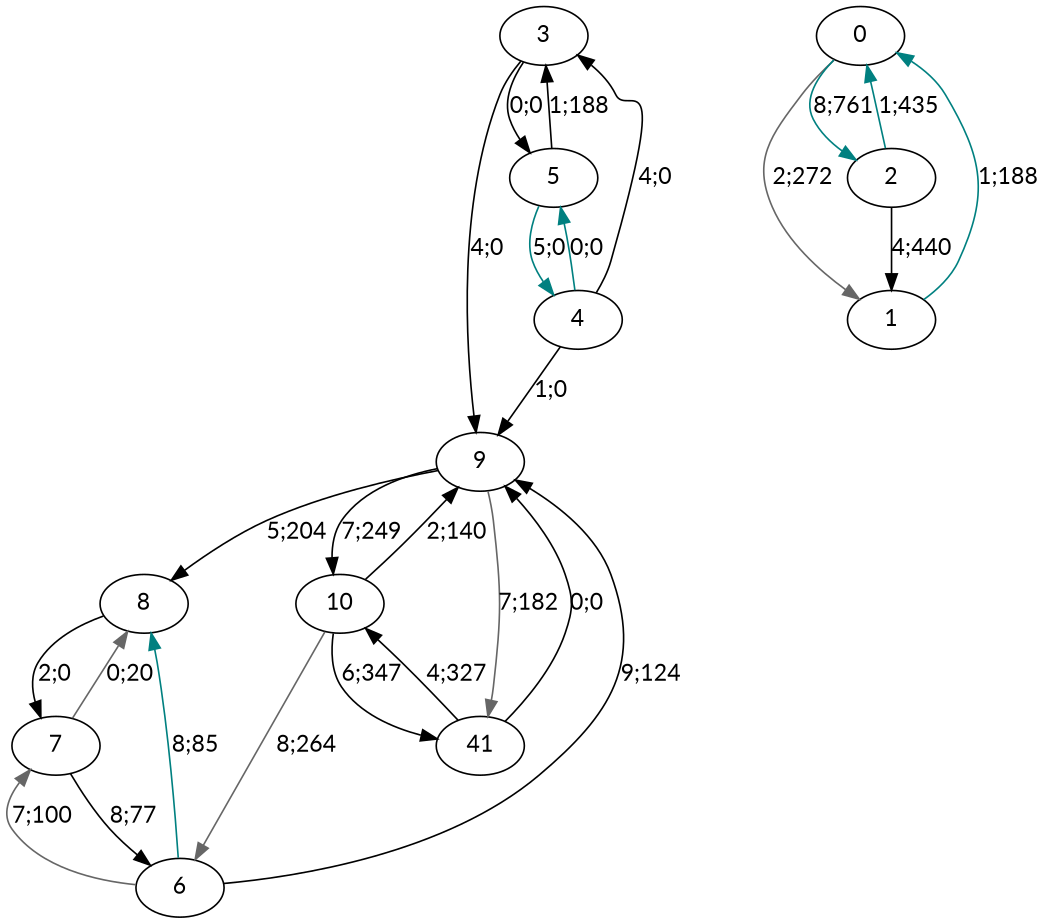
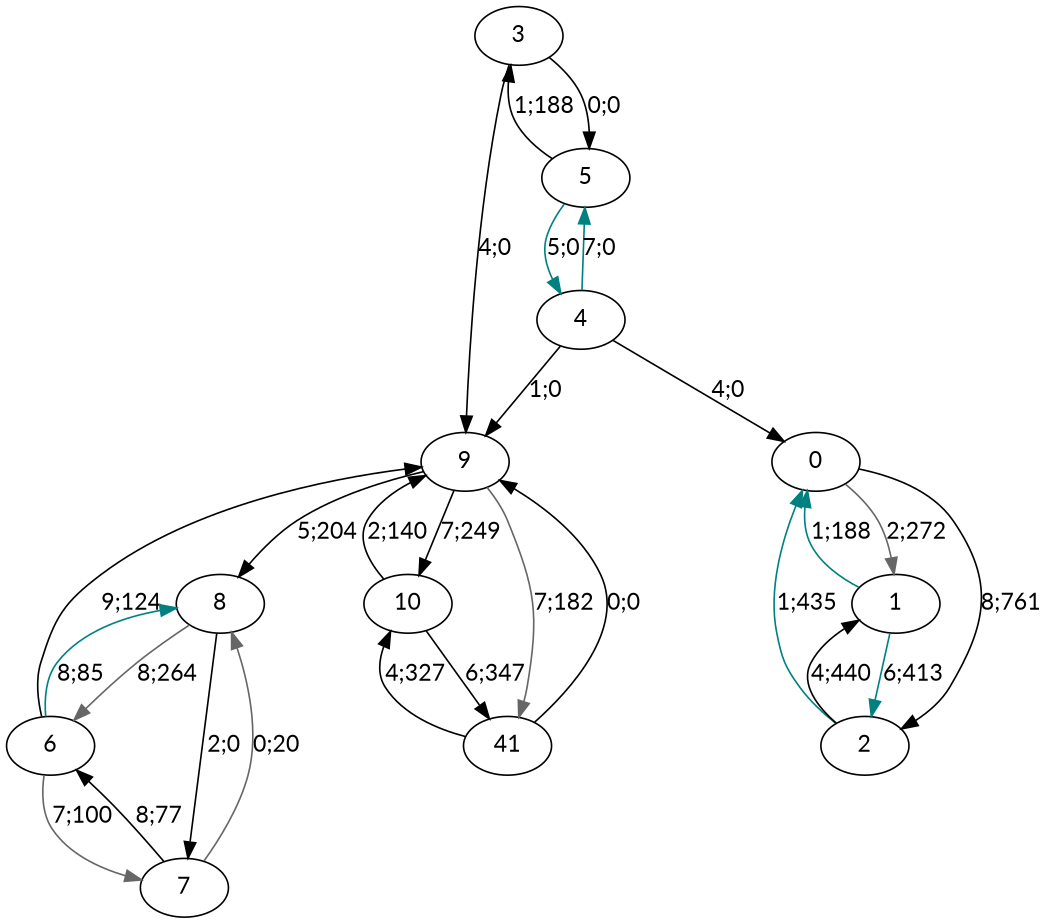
edge "0" -> "2": color teal -> black
edge "4" -> "3": now "4" -> "0"
edge "4" -> "5": label "0;0" -> "7;0"
edge "1" -> "2": added, label "6;413"
edge "10" -> "6": now "8" -> "6"
